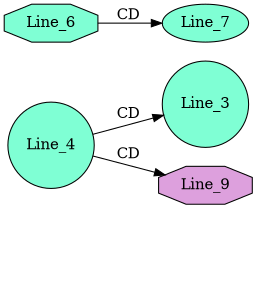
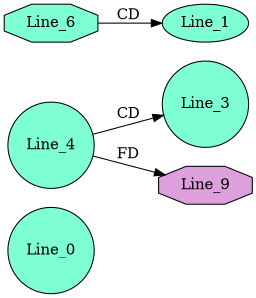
node "Line_7": label "Line_7" -> "Line_1"
edge "Line_4" -> "Line_9": label "CD" -> "FD"
node "Line_0": added
